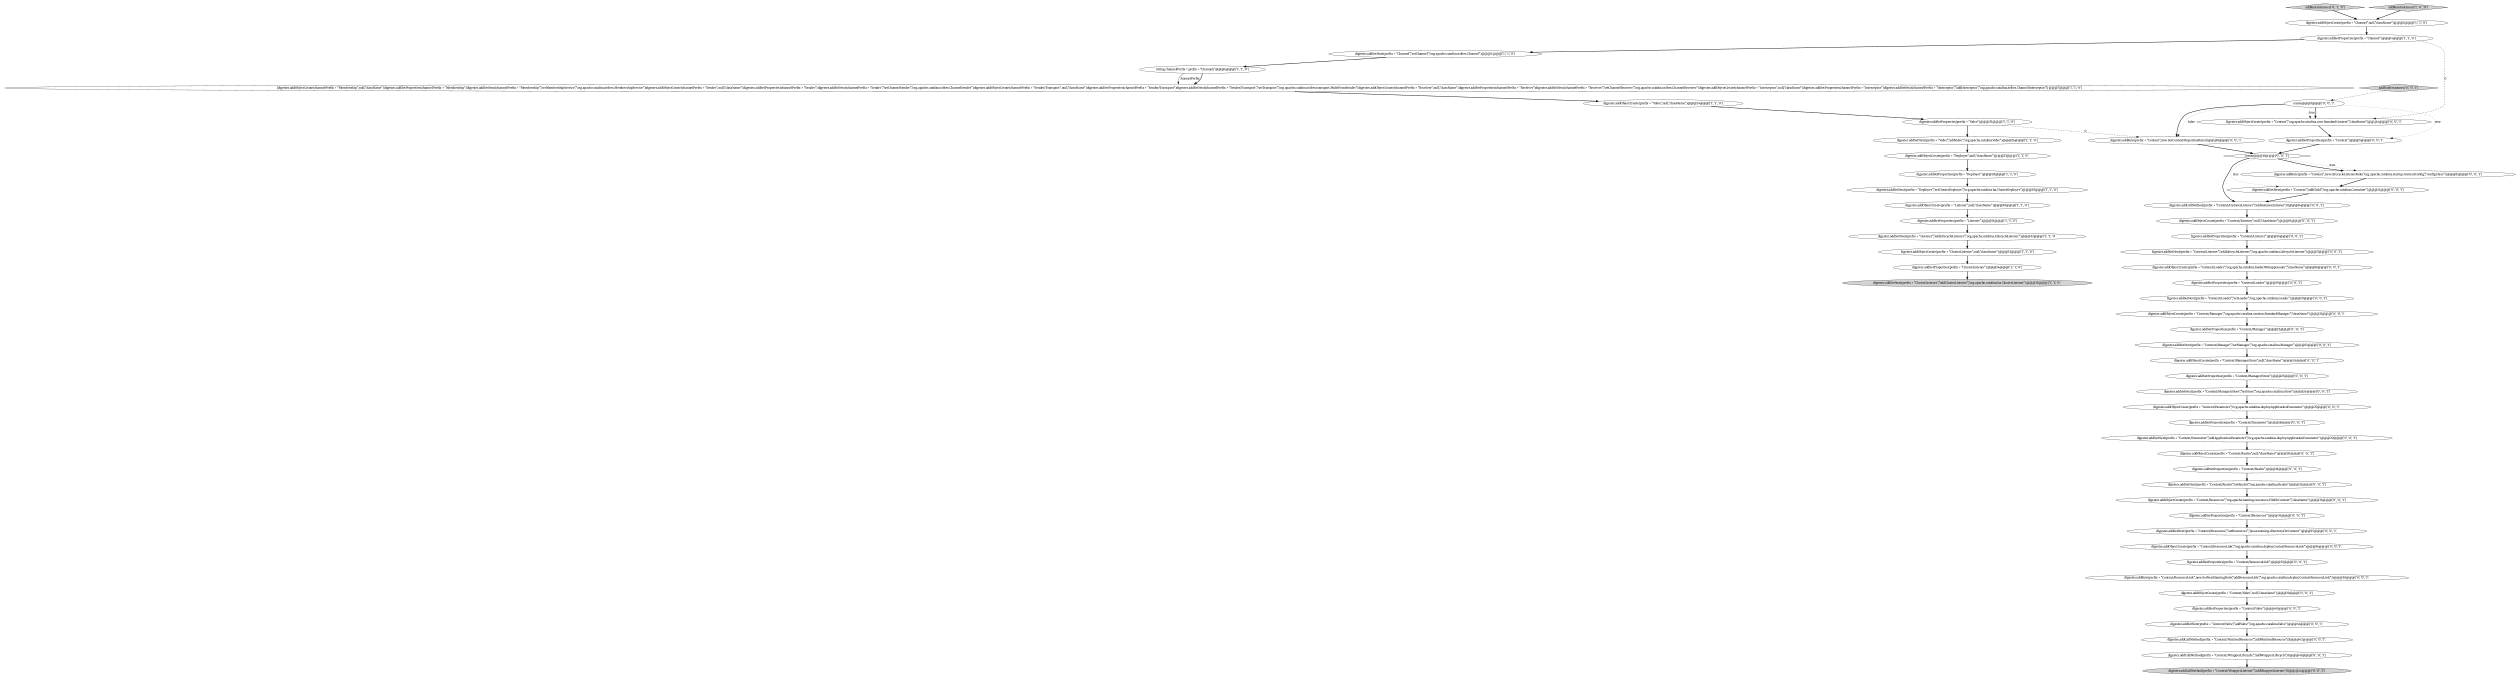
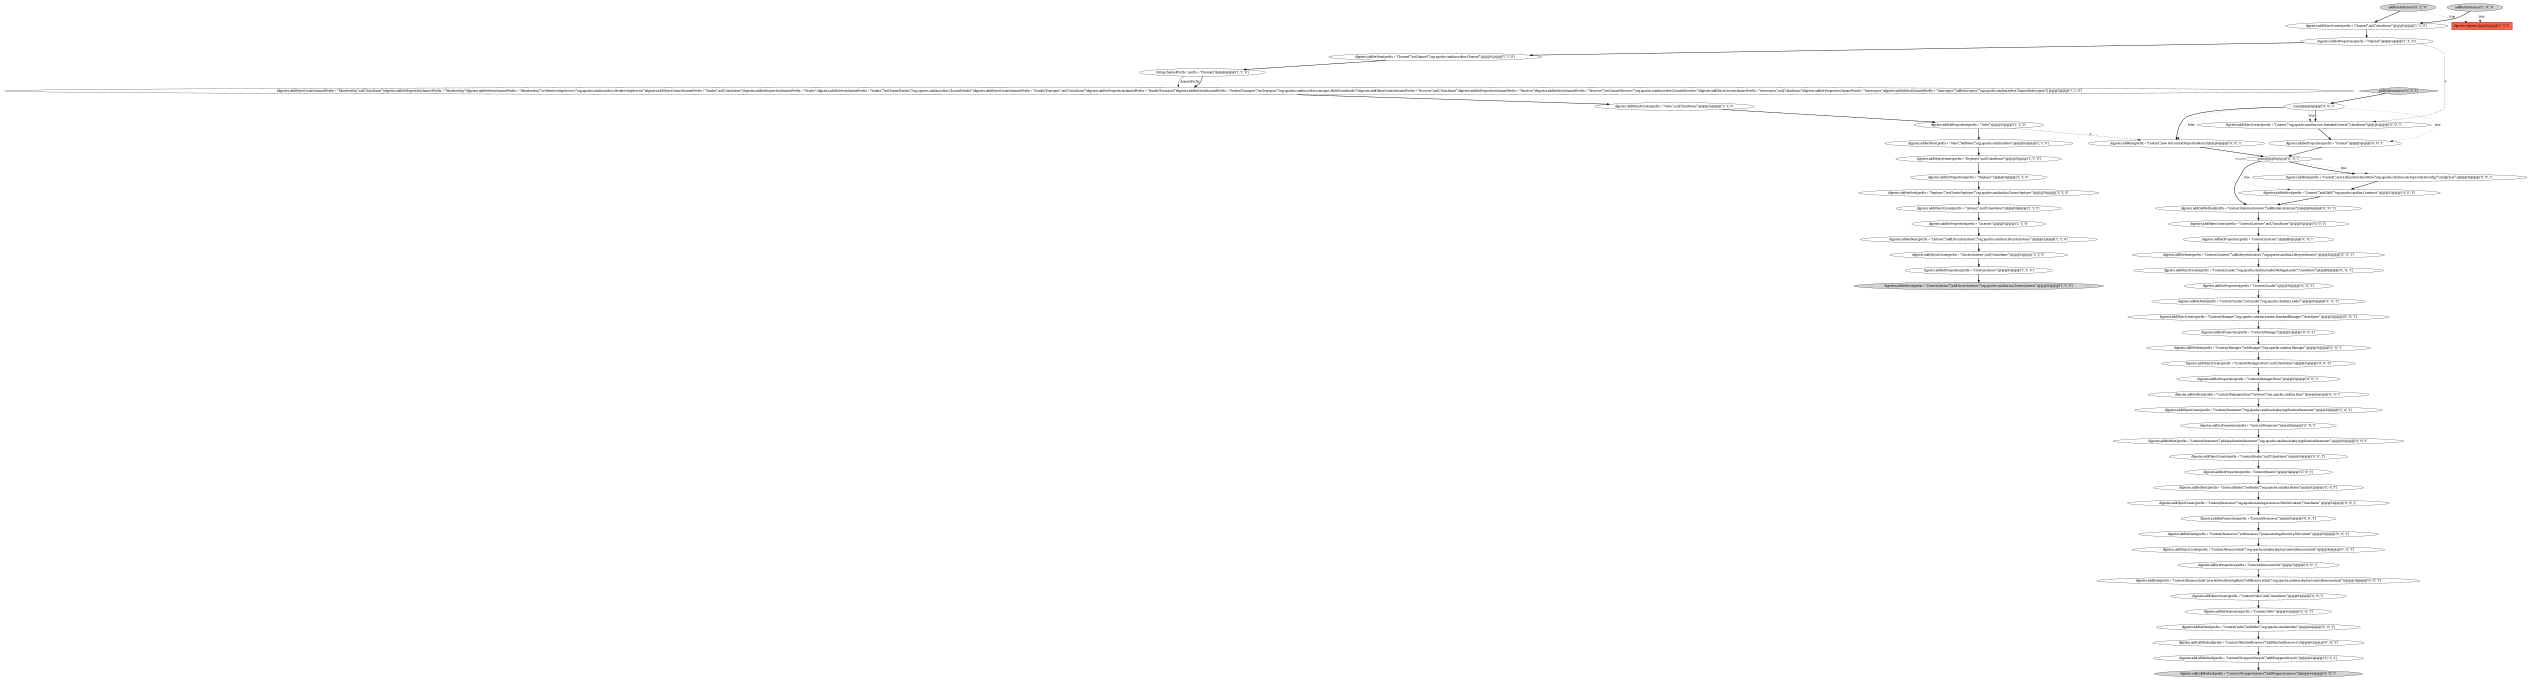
node "addRuleInstances['0', '1', '0']": shape diamond -> ellipse
node "addRuleInstances['1', '0', '0']": shape diamond -> ellipse
node "Digester digester@@@2@@@['1', '1', '1']": added
edge "addRuleInstances['0', '0', '1']" -> "create@@@3@@@['0', '0', '1']": style dashed -> bold
